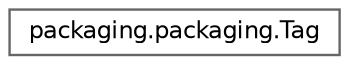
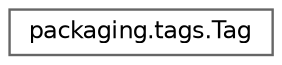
node "packaging.packaging.Tag": label "packaging.packaging.Tag" -> "packaging.tags.Tag"
